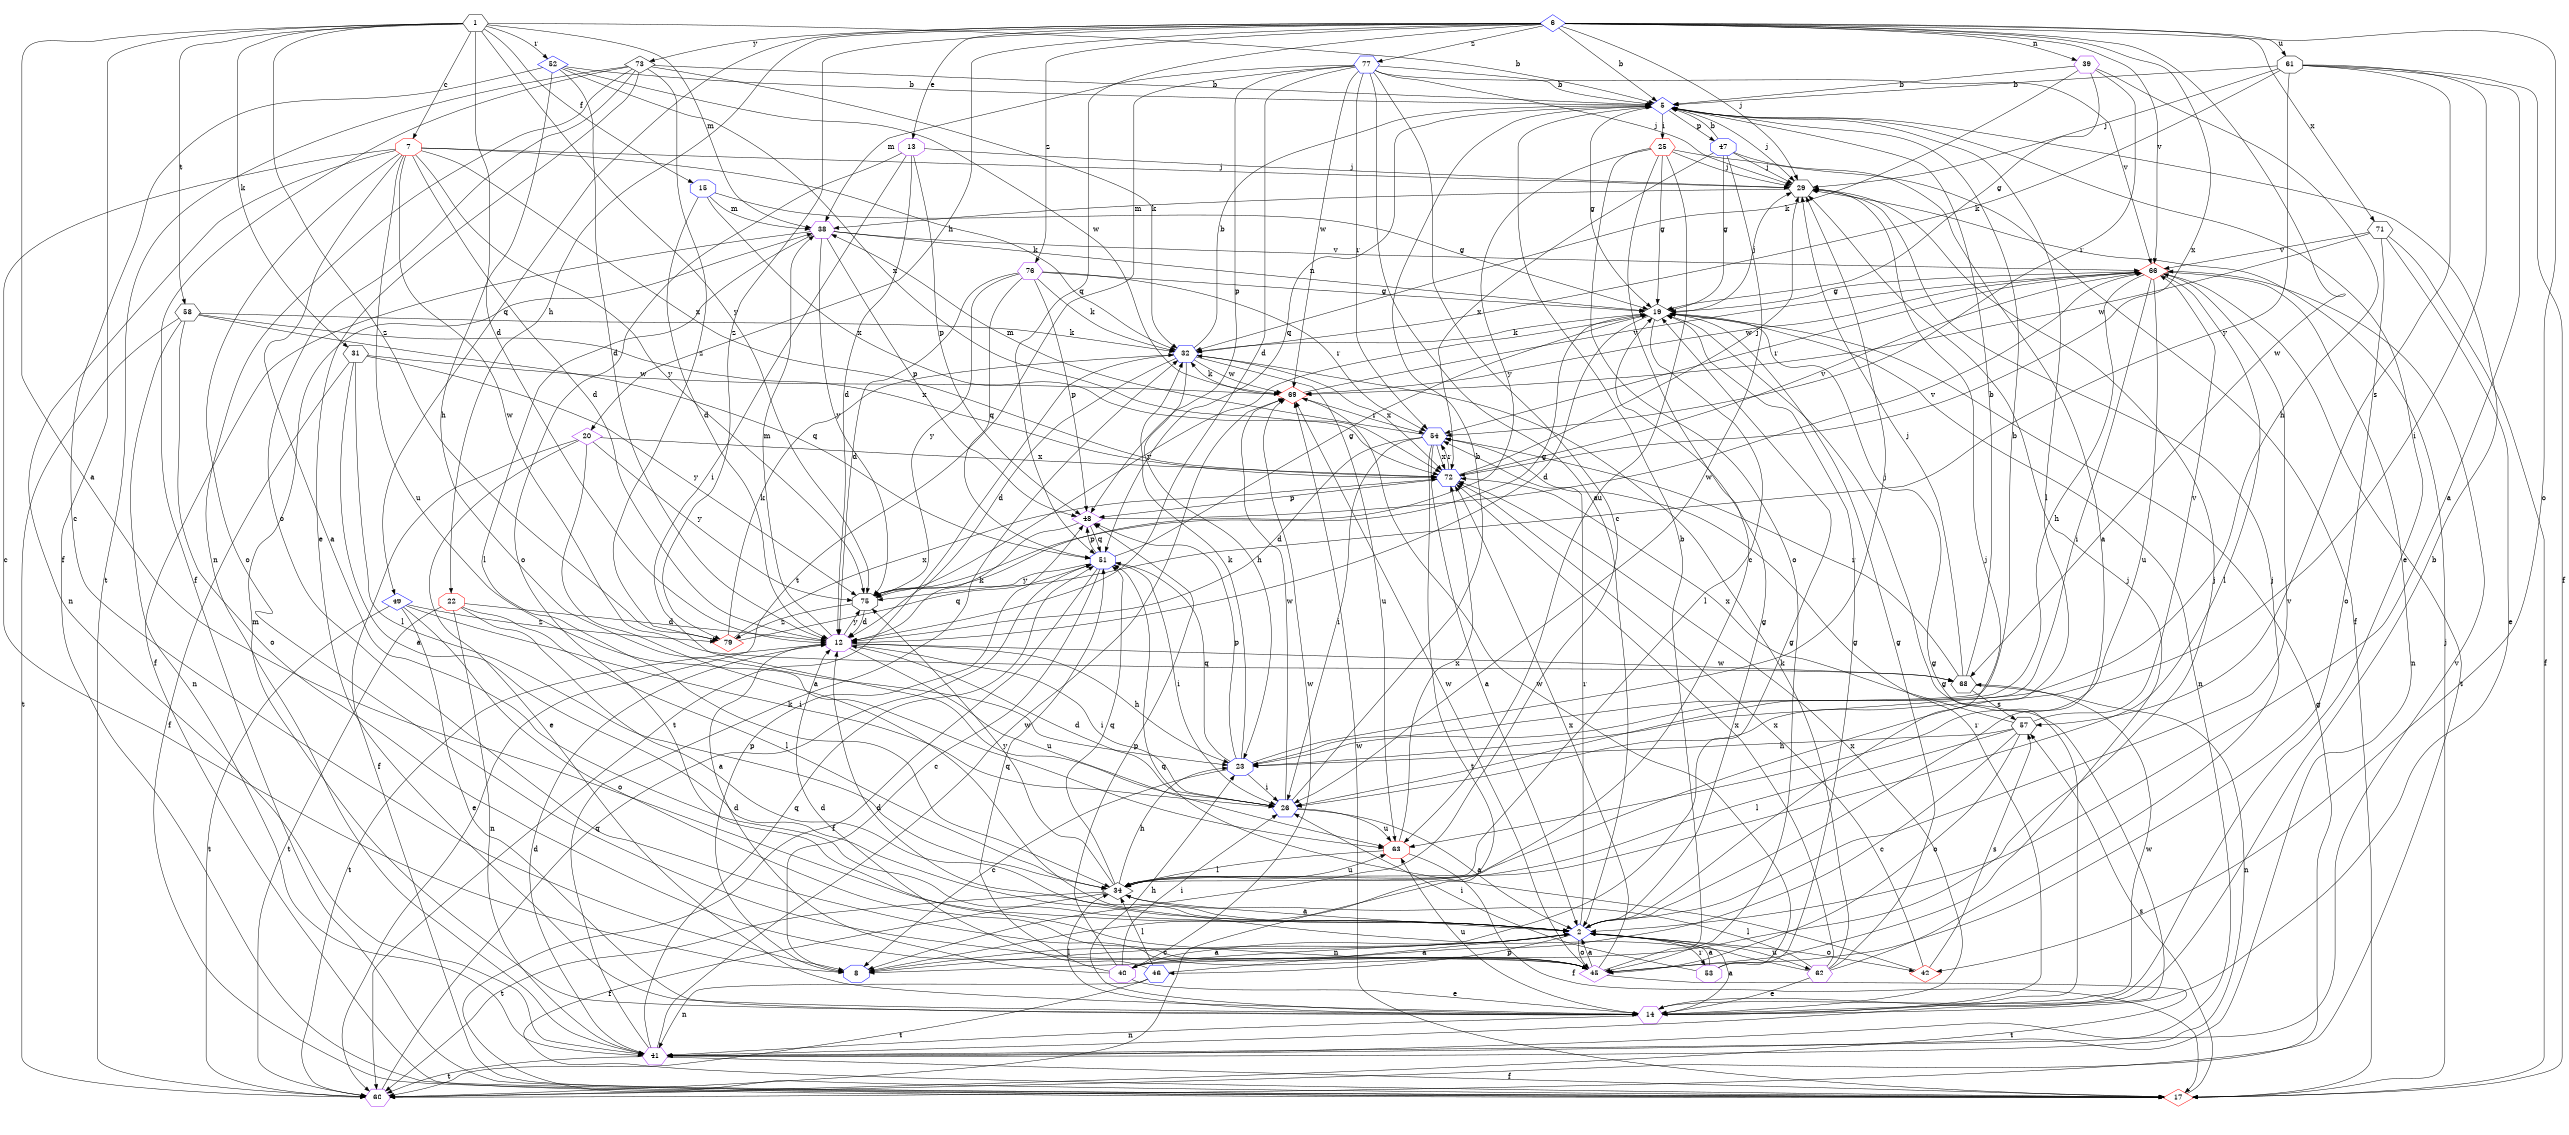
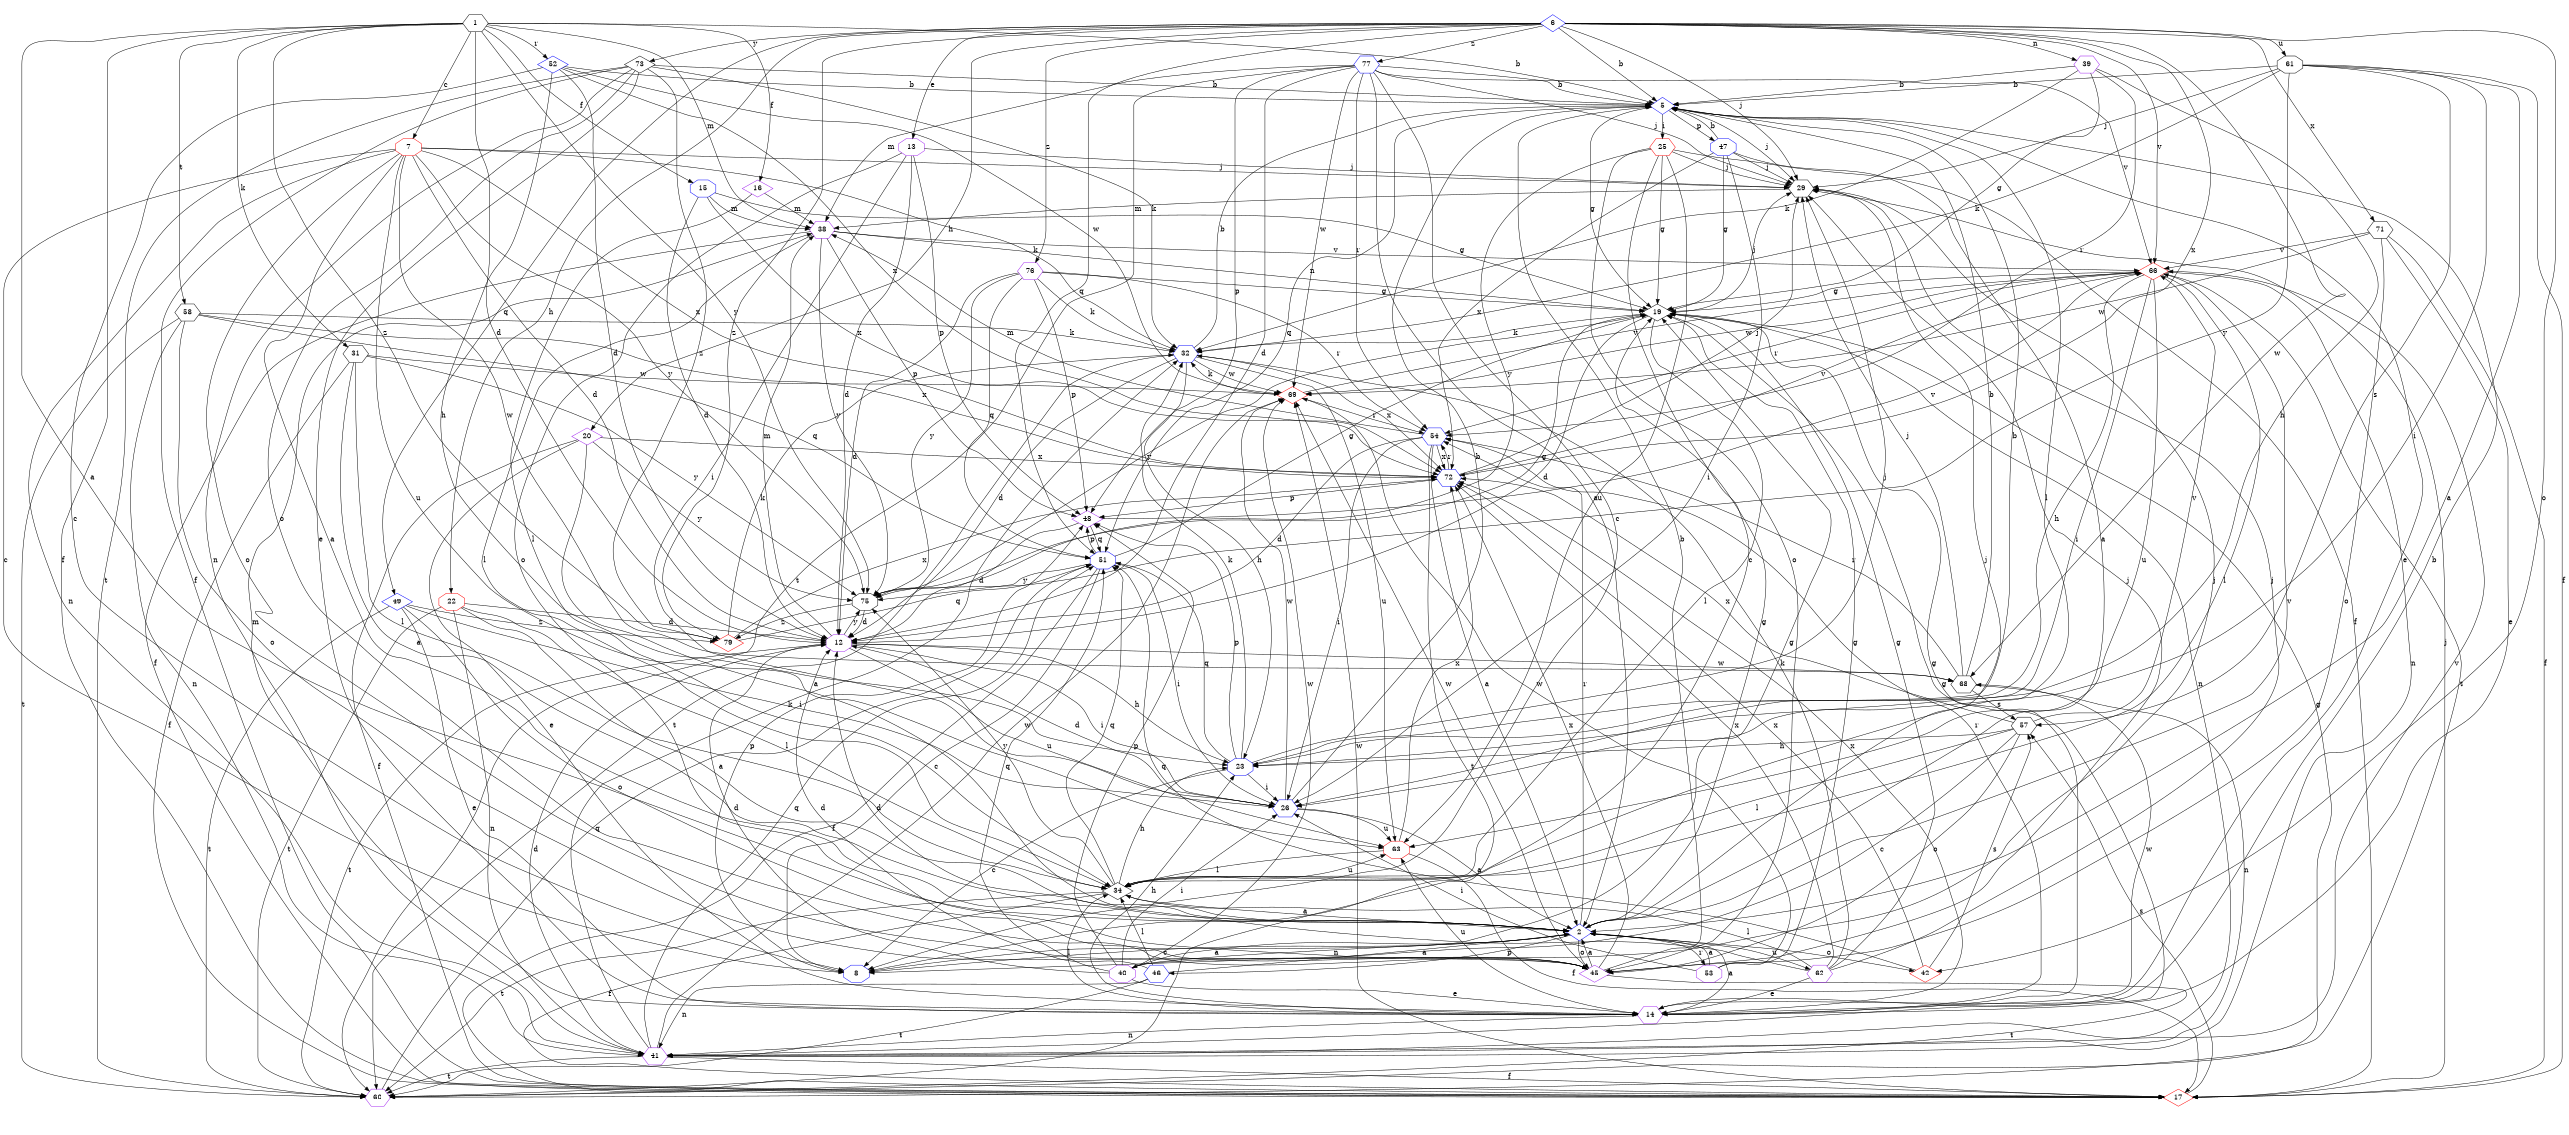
node "16": added
edge "47" -> "26": label "w" -> "i"
edge "48" -> "12": label "k" -> "d"
